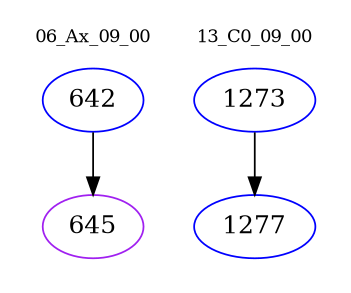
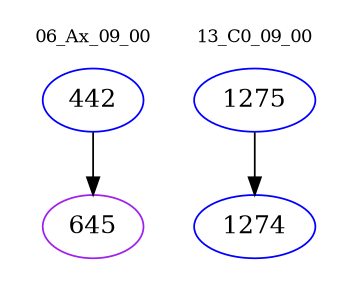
node "642": label "642" -> "442"
node "1273": label "1273" -> "1275"
node "1277": label "1277" -> "1274"
